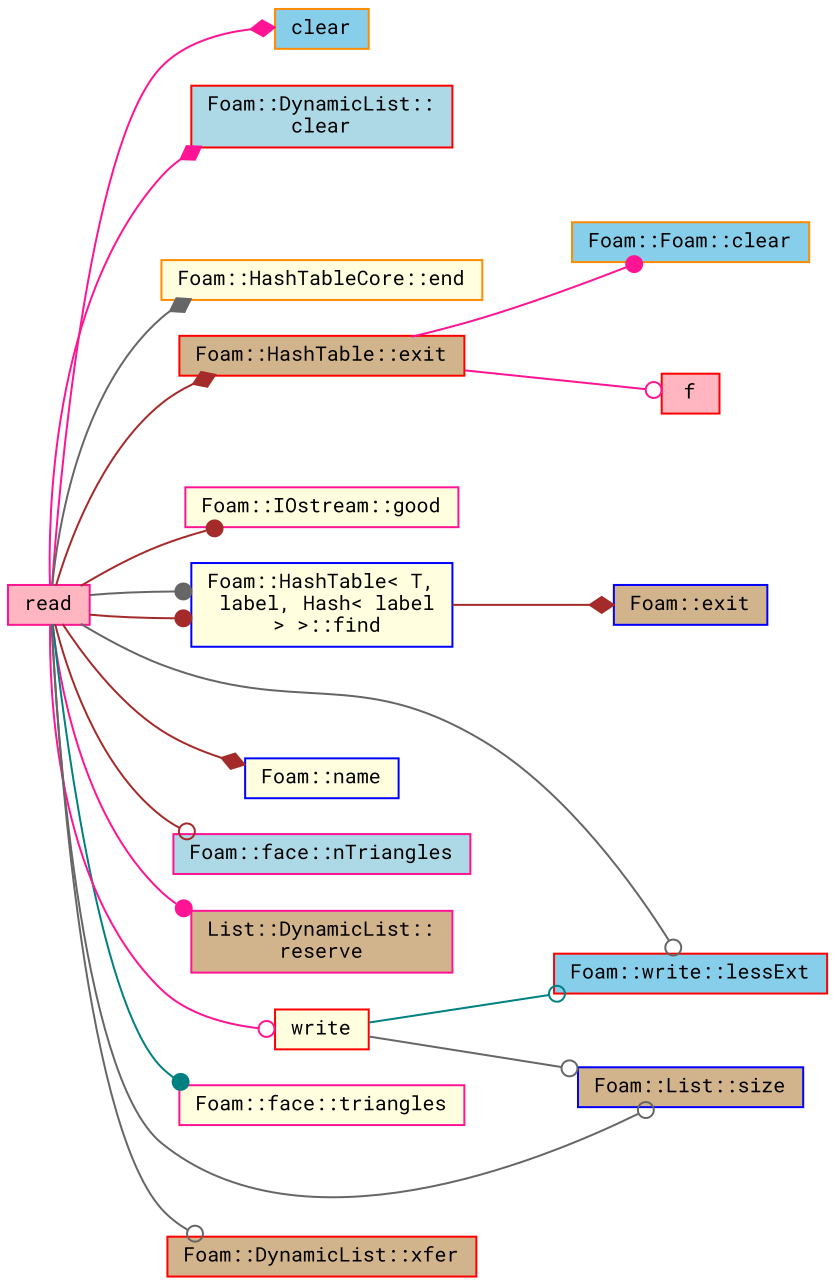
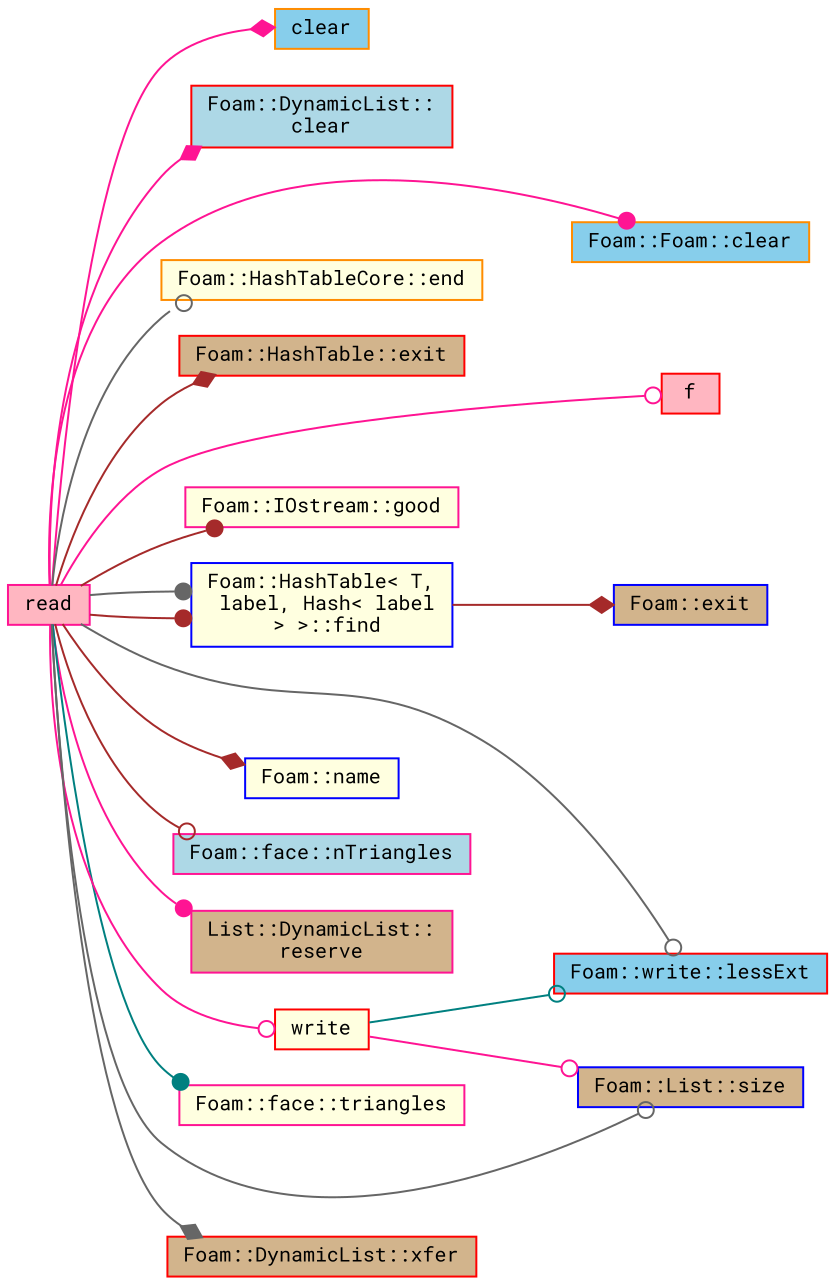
edge "Foam::HashTable::exit" -> "Foam::Foam::clear": now "read" -> "Foam::Foam::clear"
edge "Foam::HashTable::exit" -> "f": now "read" -> "f"
edge "read" -> "Foam::HashTableCore::end": arrowhead diamond -> odot
edge "write" -> "Foam::List::size": color gray40 -> deeppink
edge "read" -> "Foam::DynamicList::xfer": arrowhead odot -> diamond
